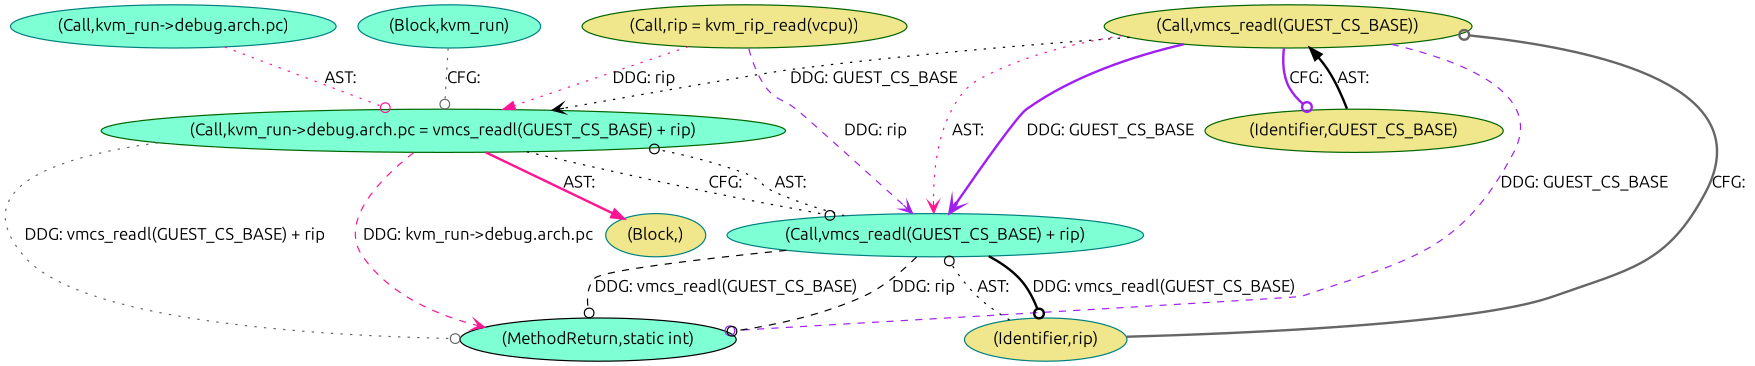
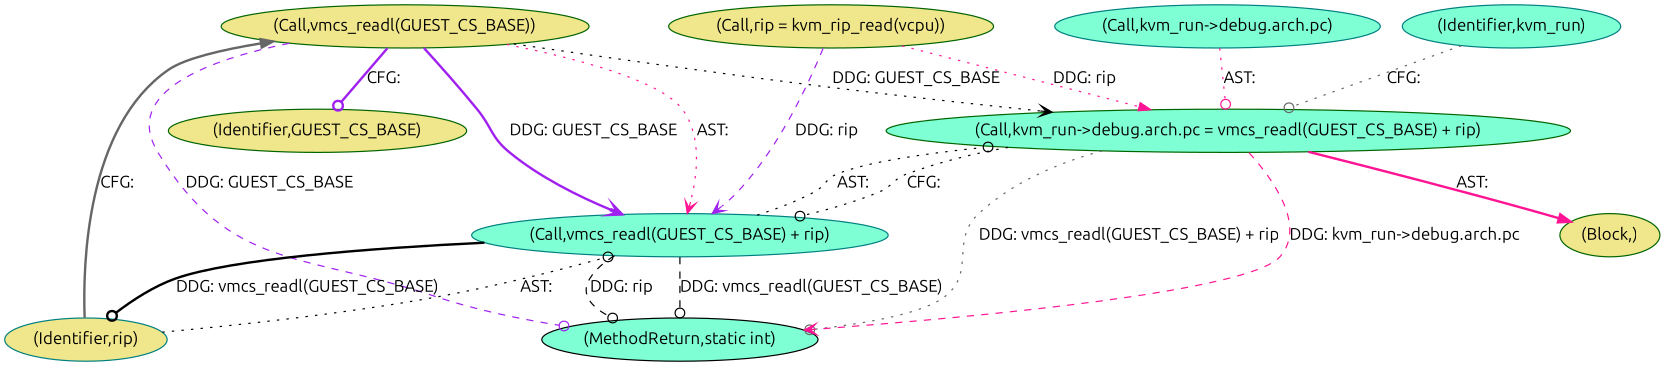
node "(Block,kvm_run)": label "(Block,kvm_run)" -> "(Identifier,kvm_run)"
edge "(Identifier,GUEST_CS_BASE)" -> "(Call,vmcs_readl(GUEST_CS_BASE))": removed, label "AST:"
node "(Block,)": color teal -> darkgreen
edge "(Identifier,rip)" -> "(Call,vmcs_readl(GUEST_CS_BASE))": arrowhead odot -> normal
